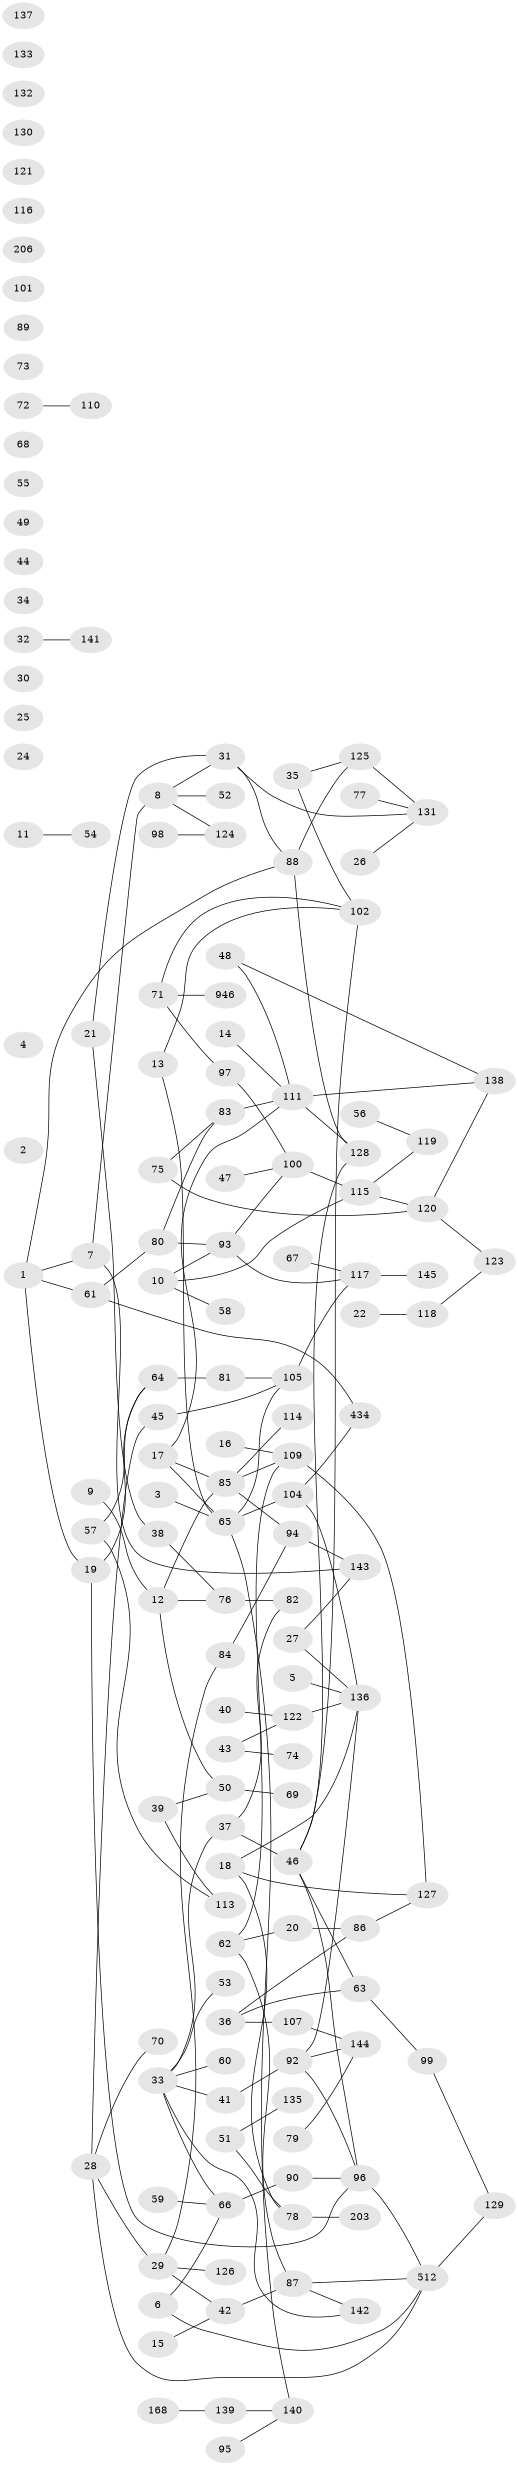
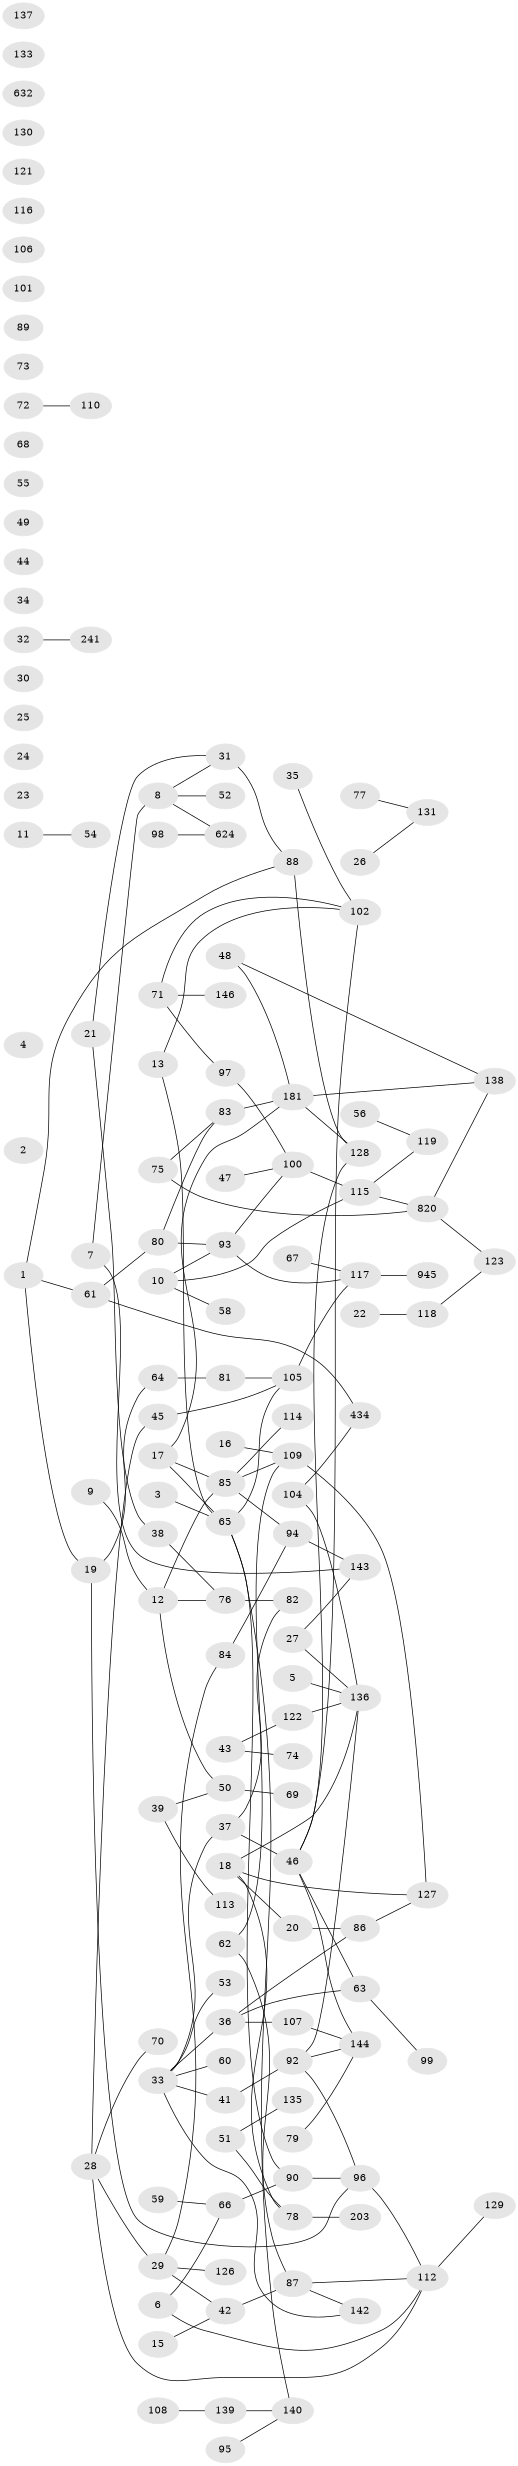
node "132": label "132" -> "632"
node "206": label "206" -> "106"
node "141": label "141" -> "241"
node "125": removed
node "23": added
edge "31" -- "131": removed
node "124": label "124" -> "624"
node "946": label "946" -> "146"
node "14": removed
node "111": label "111" -> "181"
node "120": label "120" -> "820"
edge "7" -- "1": removed
node "145": label "145" -> "945"
edge "104" -- "65": now "90" -- "65"
node "57": removed
node "40": removed
edge "20" -- "62": now "20" -- "18"
edge "46" -- "96": now "46" -- "144"
edge "99" -- "129": removed
edge "33" -- "66": now "33" -- "36"
node "512": label "512" -> "112"
node "168": label "168" -> "108"
